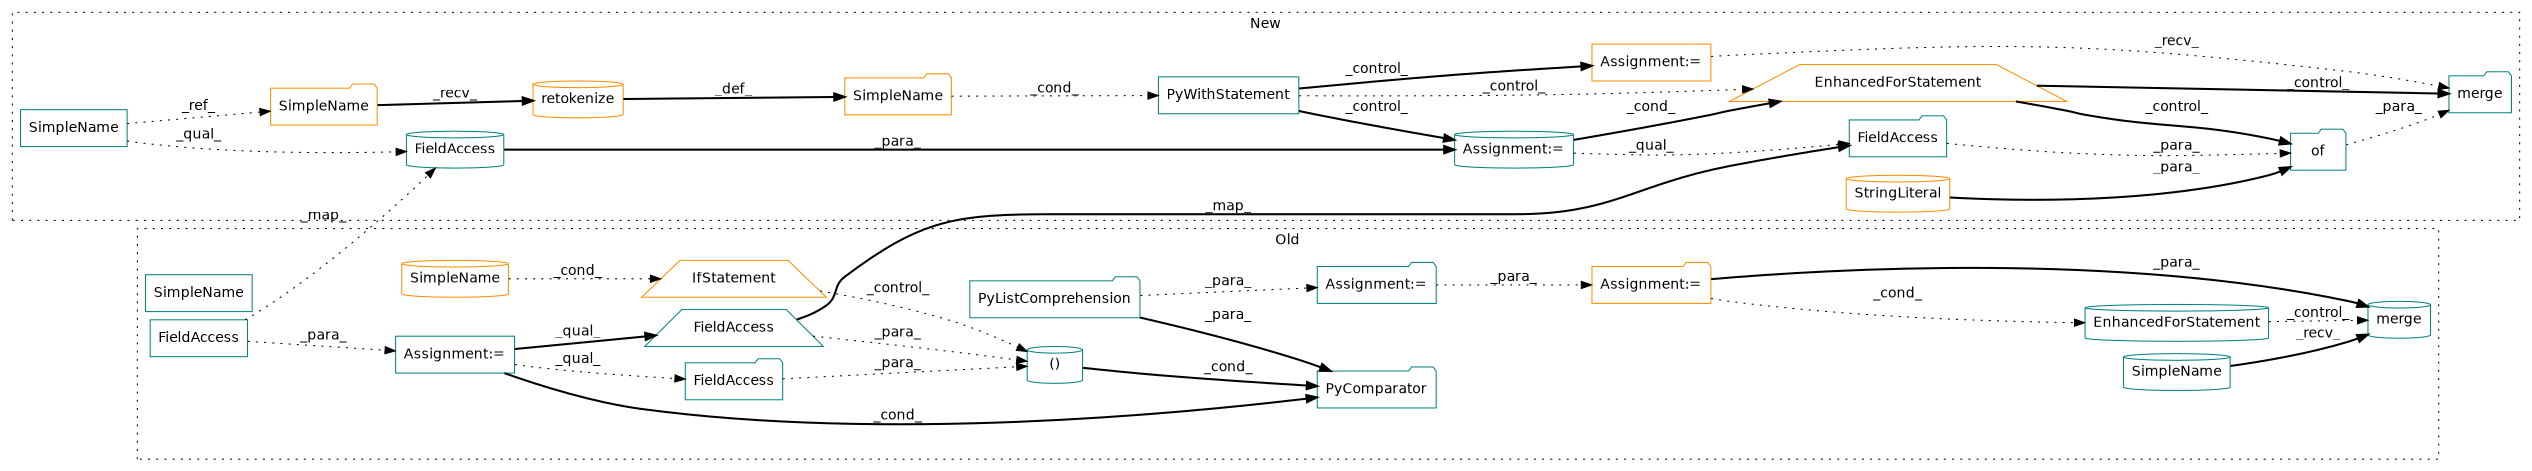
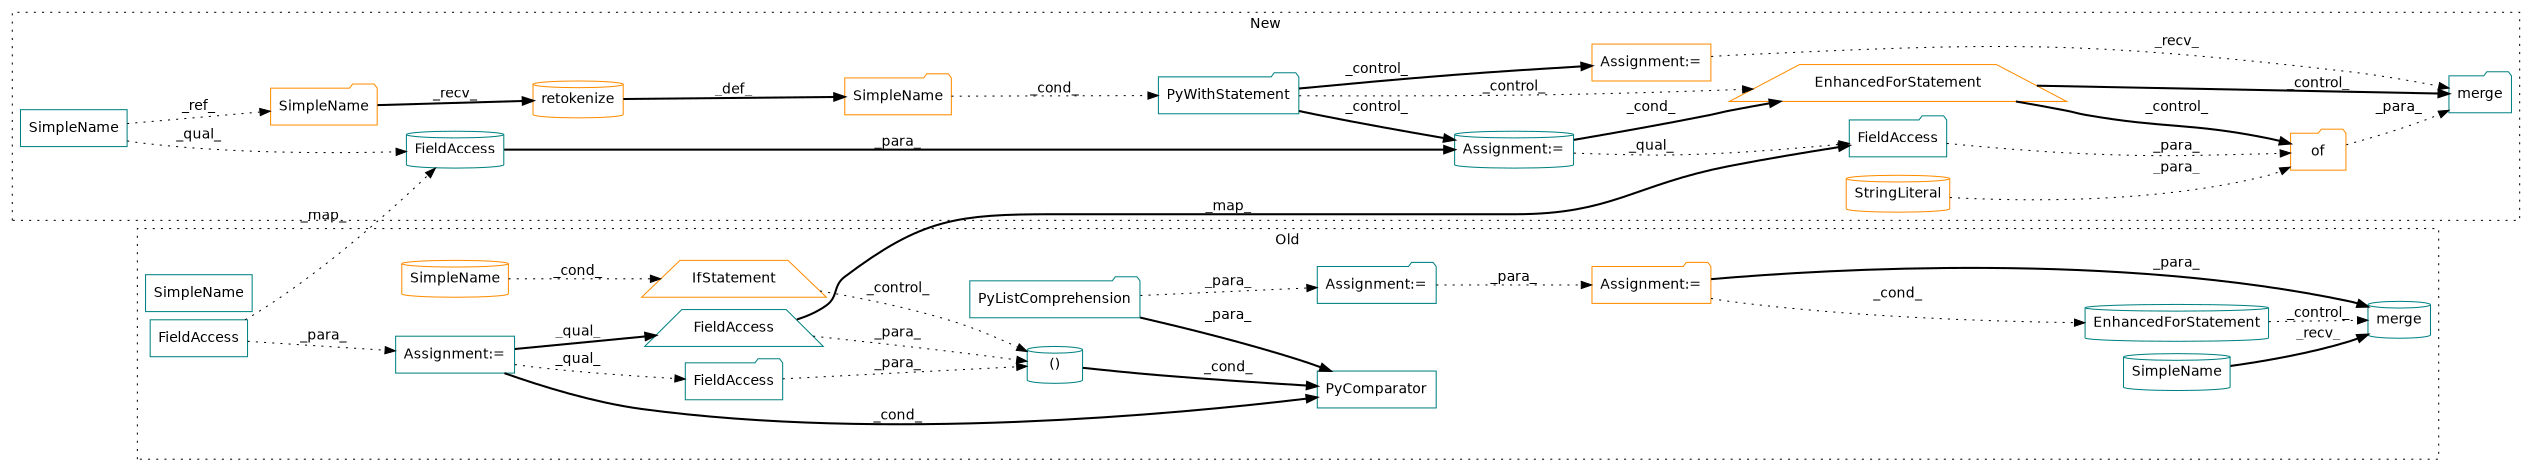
node "PyWithStatement": shape box -> folder
node "of": color teal -> darkorange
edge "StringLiteral" -> "of": style bold -> dotted
node "PyComparator": shape folder -> box
